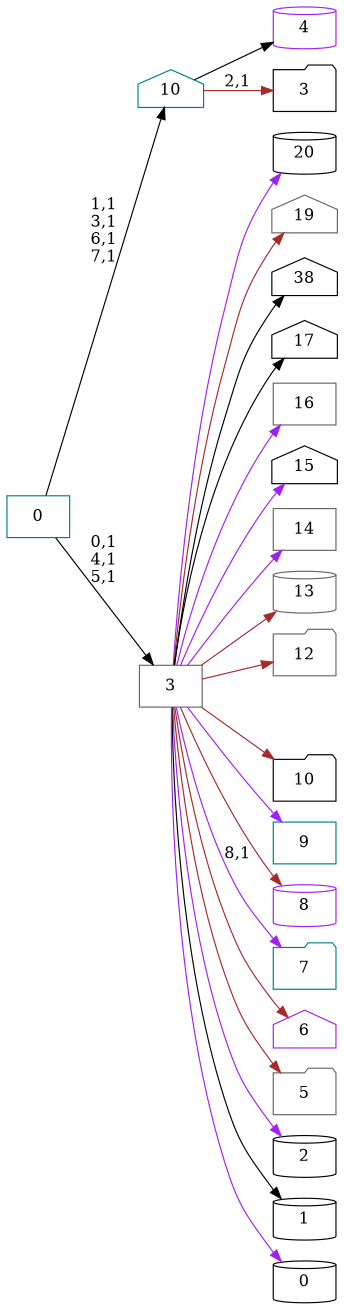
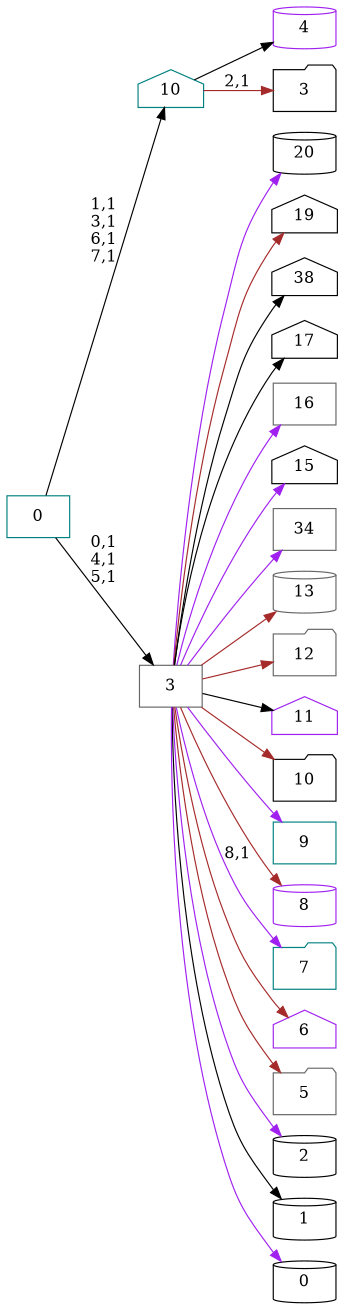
node "19": color gray40 -> black
node "14": label "14" -> "34"
node "11": added
